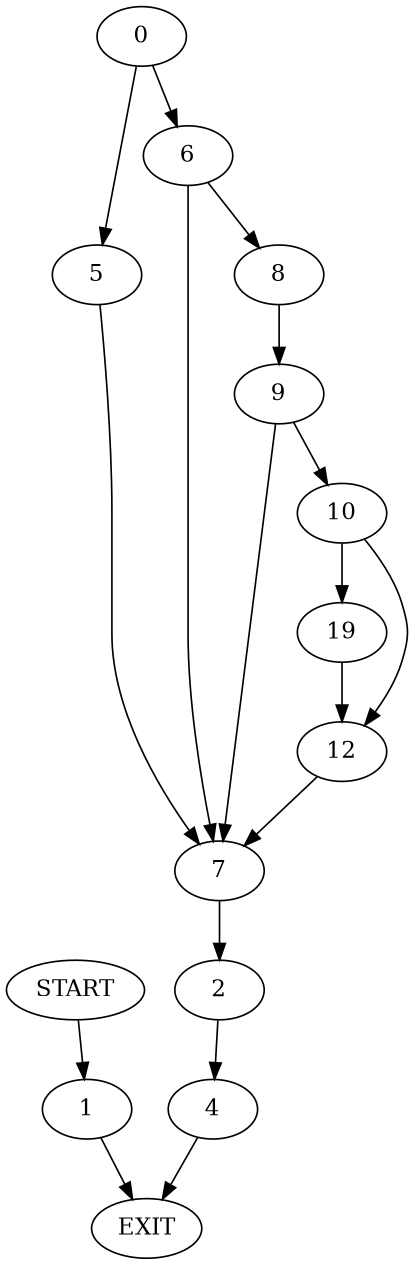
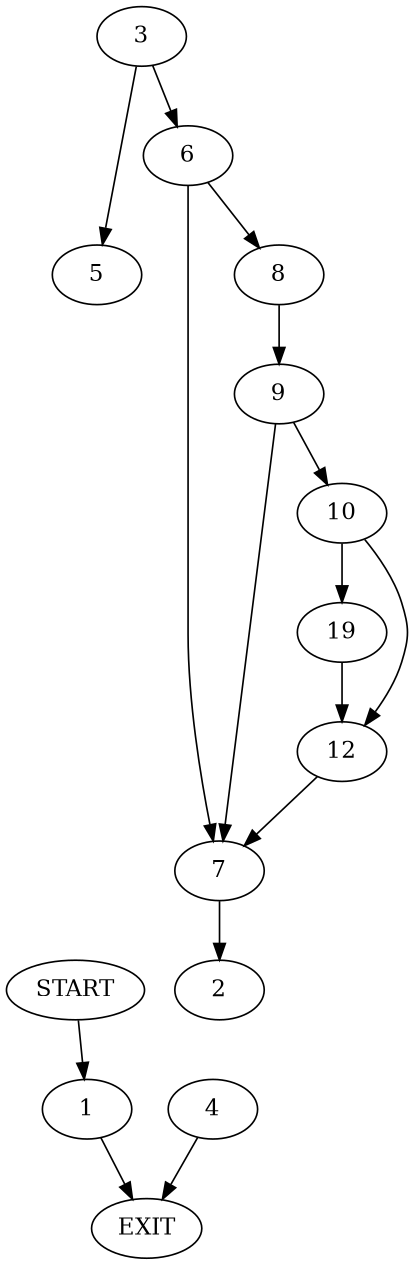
node "0": label "0" -> "3"
edge "5" -> "7": removed
edge "2" -> "4": removed
